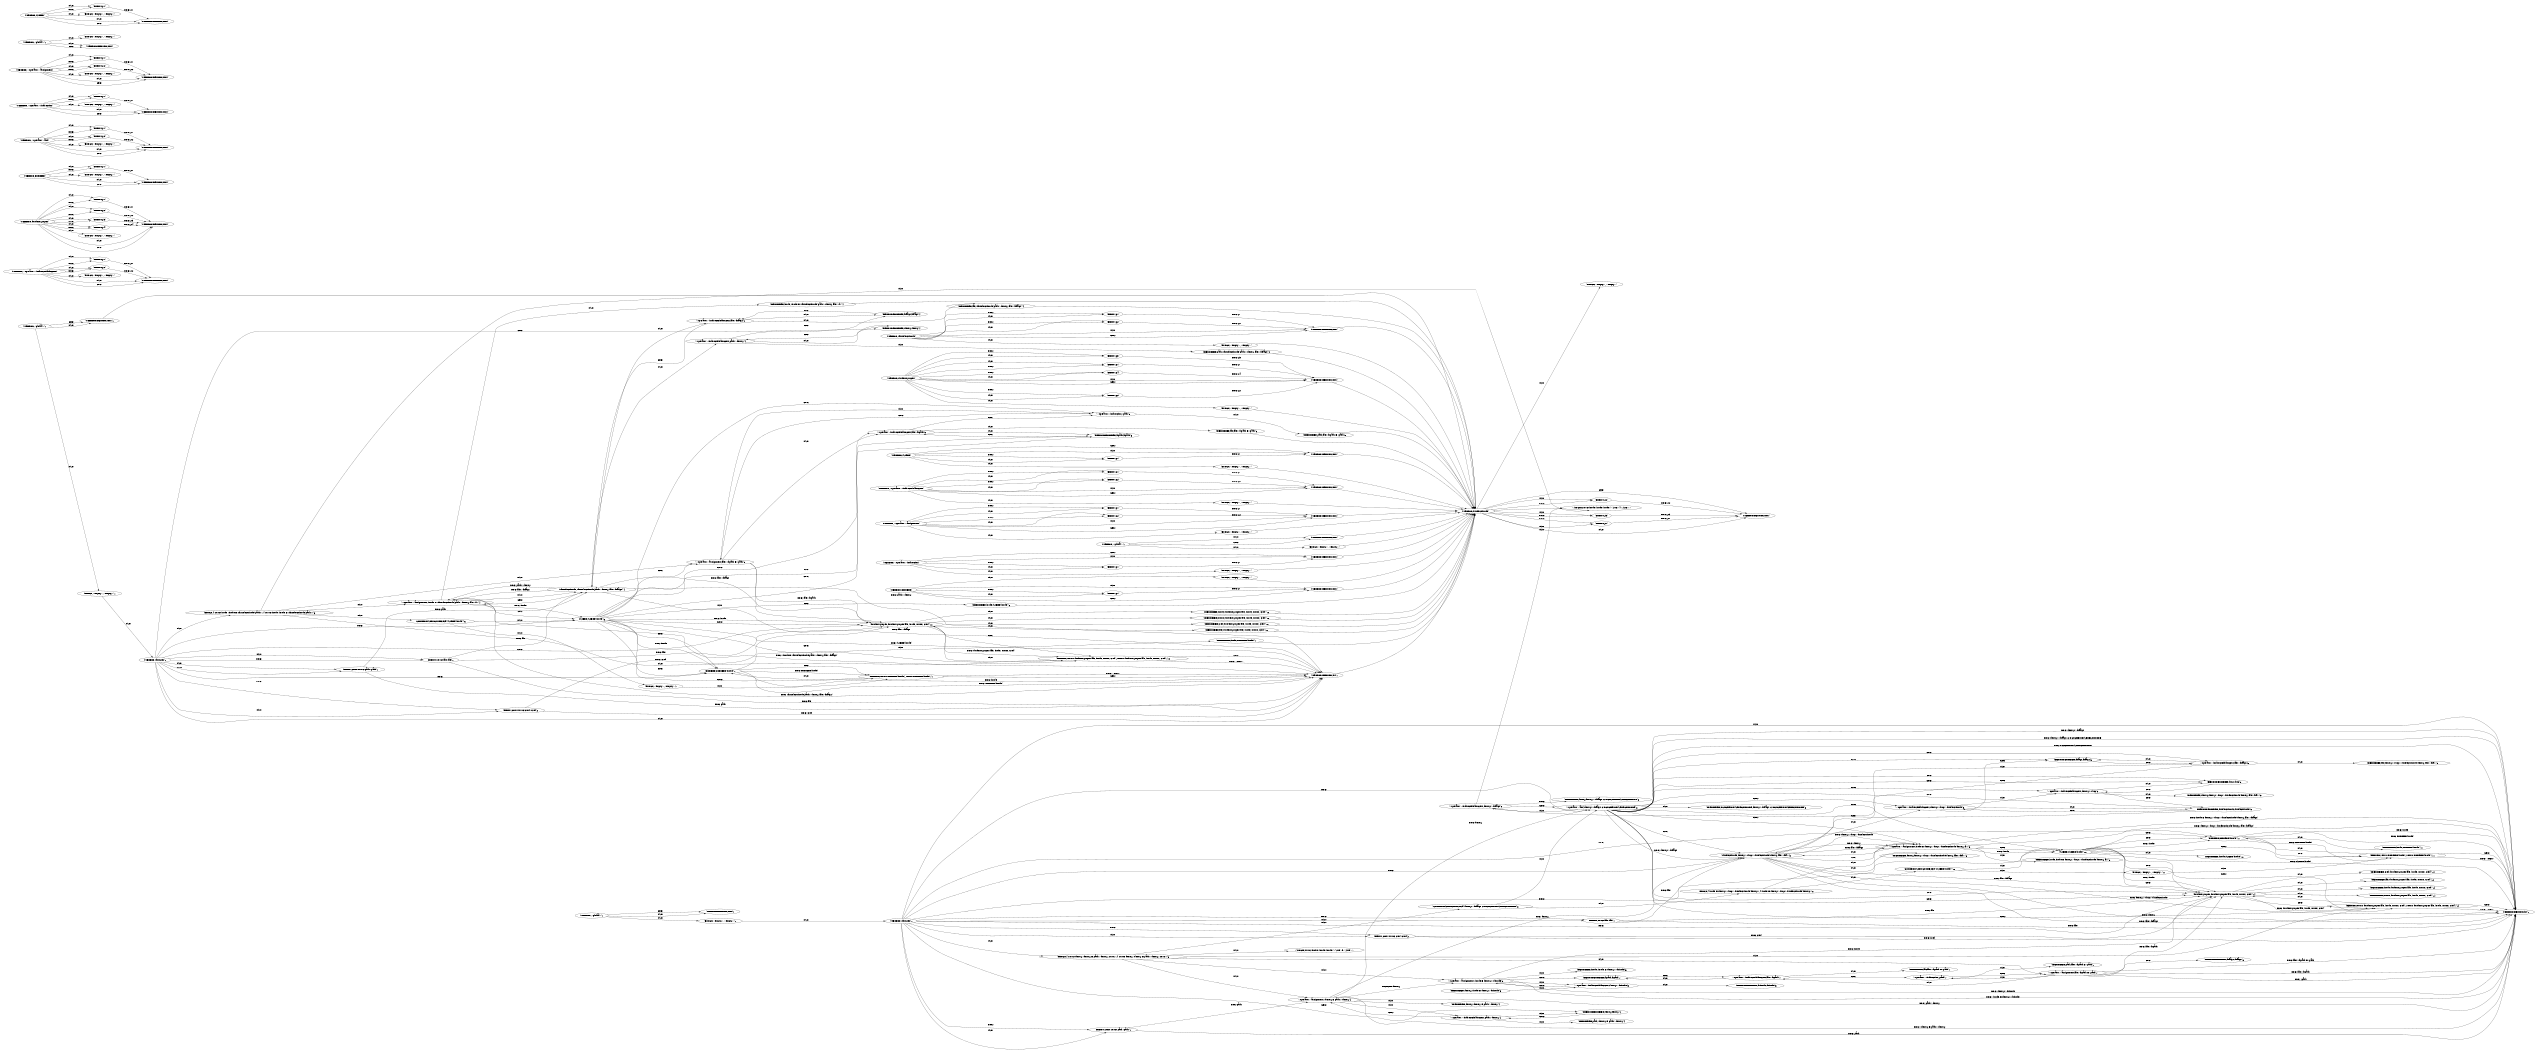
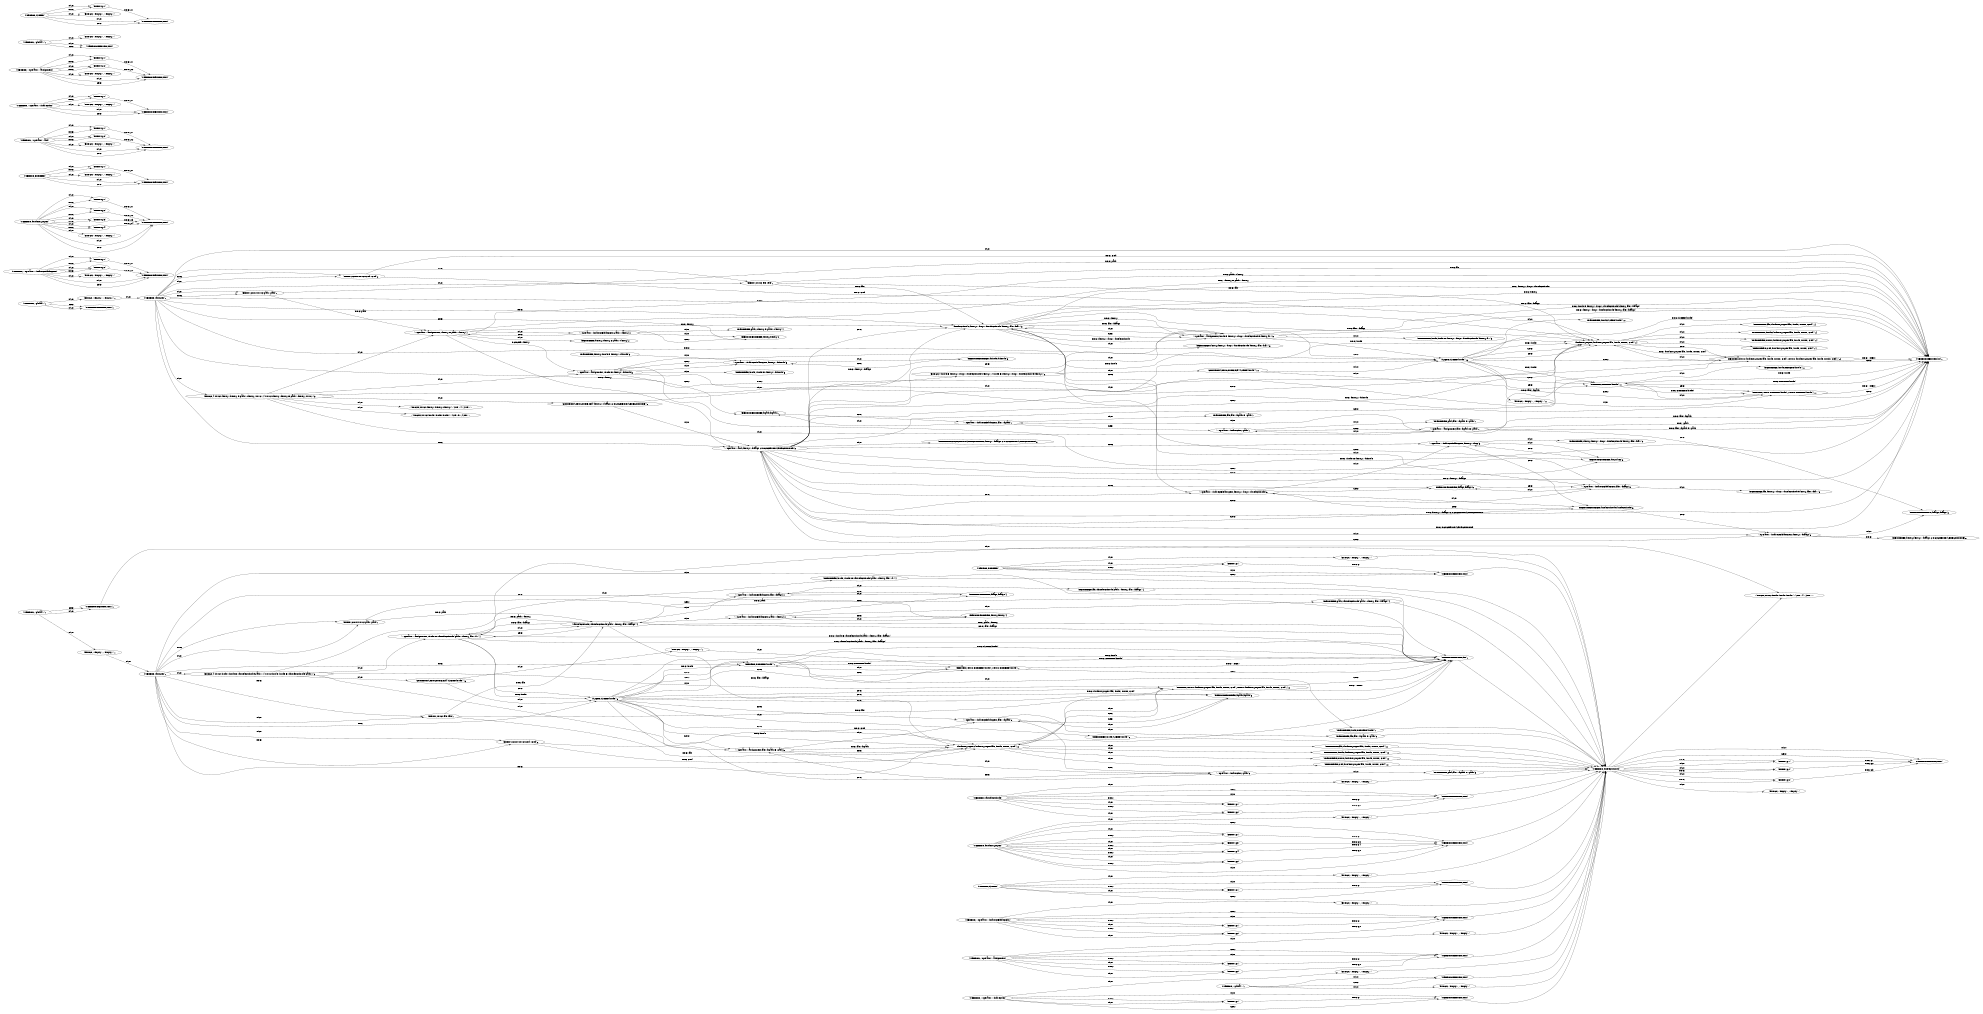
edge "(FIELD_IDENTIFIER,d_inode,d_inode)" -> "(<operator>.indirectFieldAccess,dentry->d_inode)": added, label "CFG:"
node "<(LOCAL,struct dentry* dentry: dentry*)<SUB>4</SUB>>": added
edge "(<operator>.indirectFieldAccess,dentry->d_flags)" -> "<(LOCAL,struct inode* inode: inode*)<SUB>4</SUB>>": now "(<operator>.indirectFieldAccess,dentry->d_flags)" -> "(FIELD_IDENTIFIER,d_flags,d_flags)"
